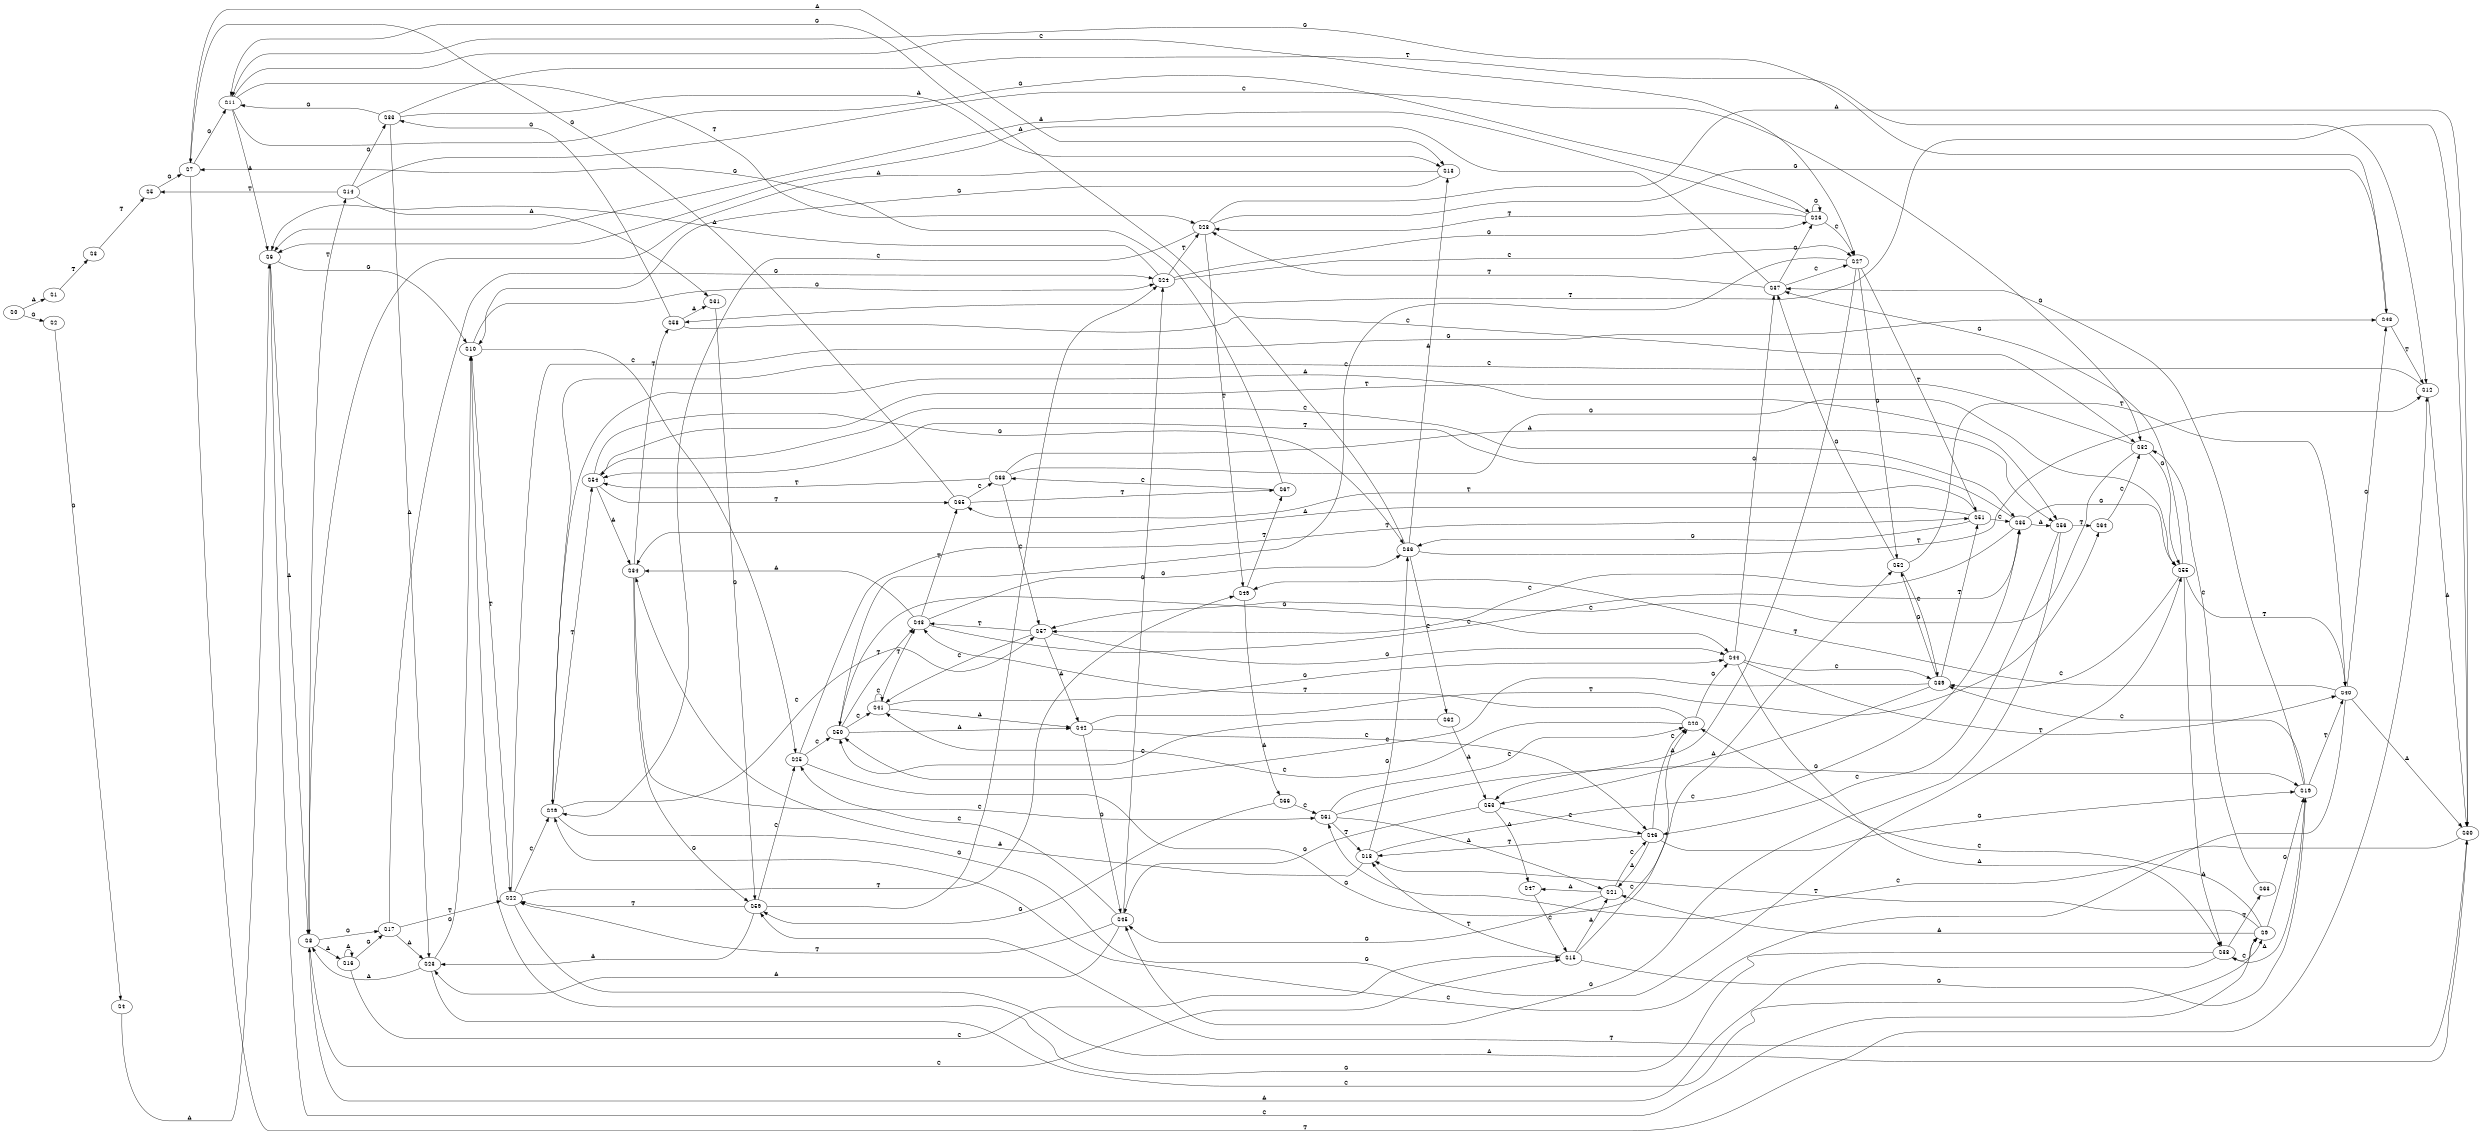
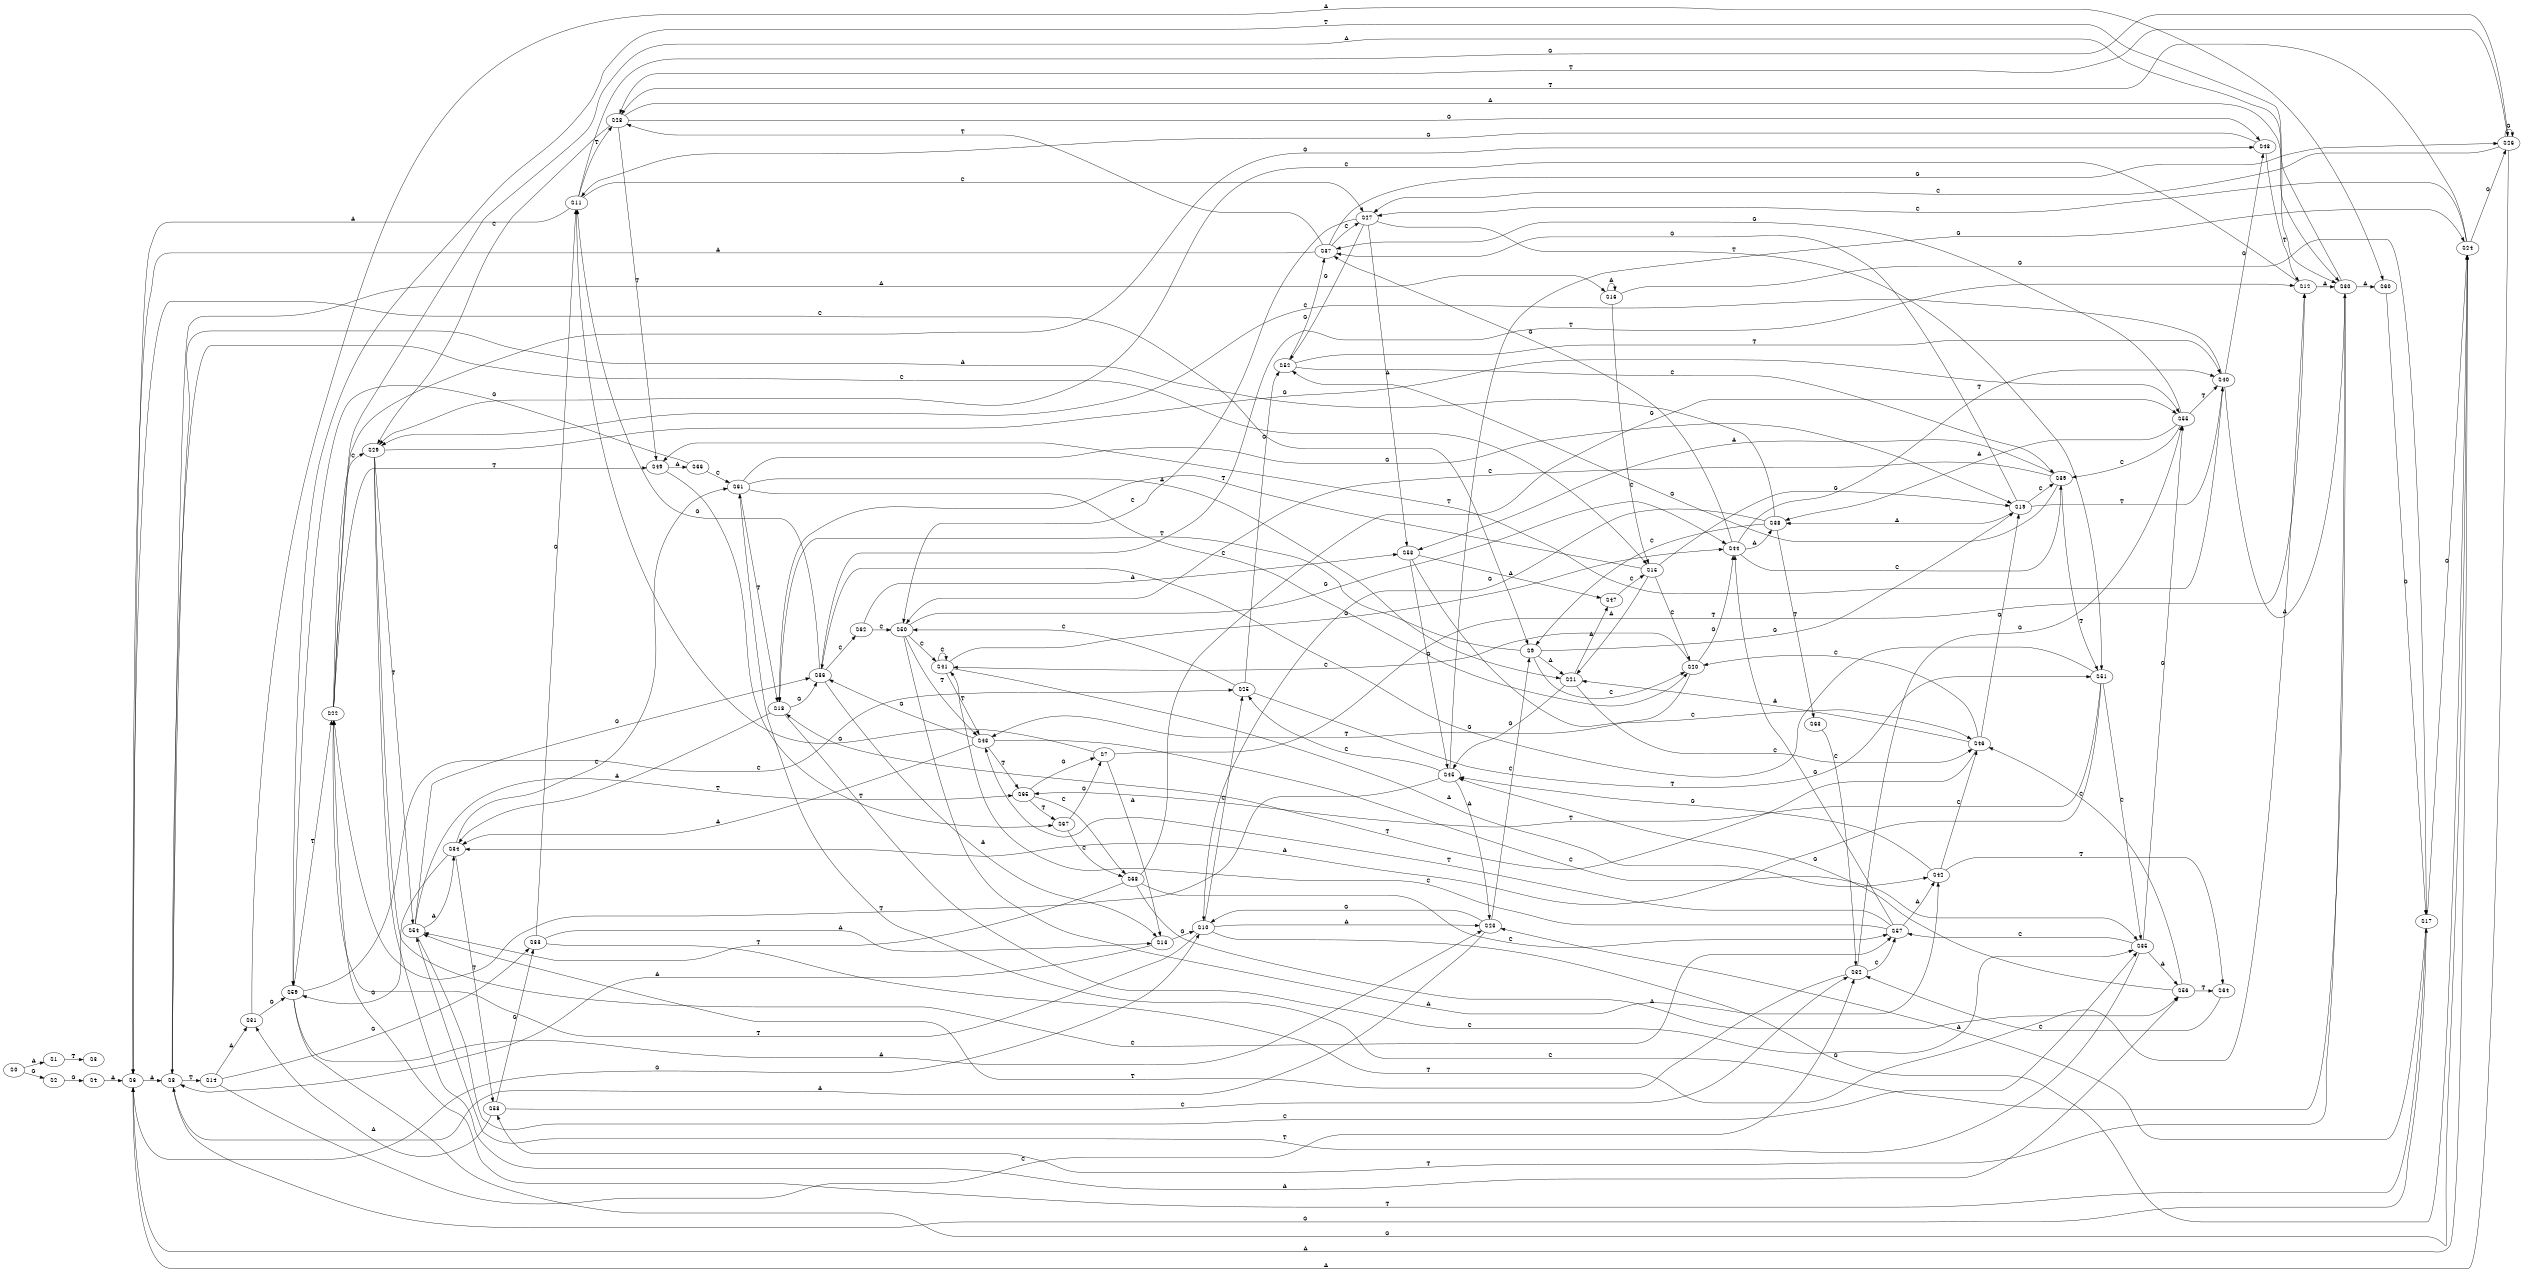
node "S5": removed
node "S60": added
edge "S33" -> "S23": now "S10" -> "S23"
